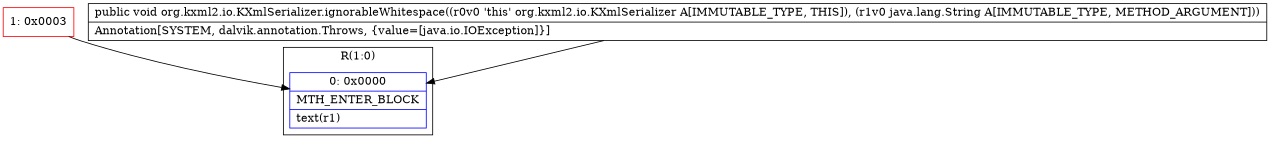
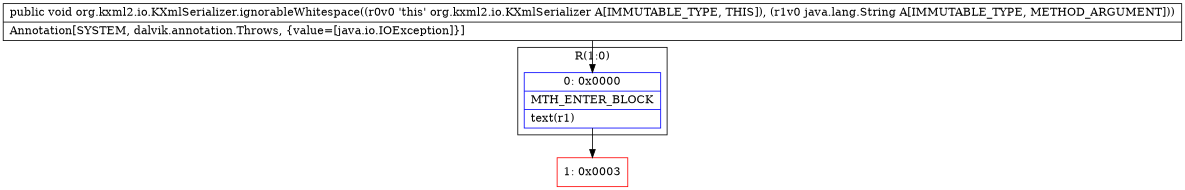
edge "1: 0x0003" -> "0: 0x0000": reversed
